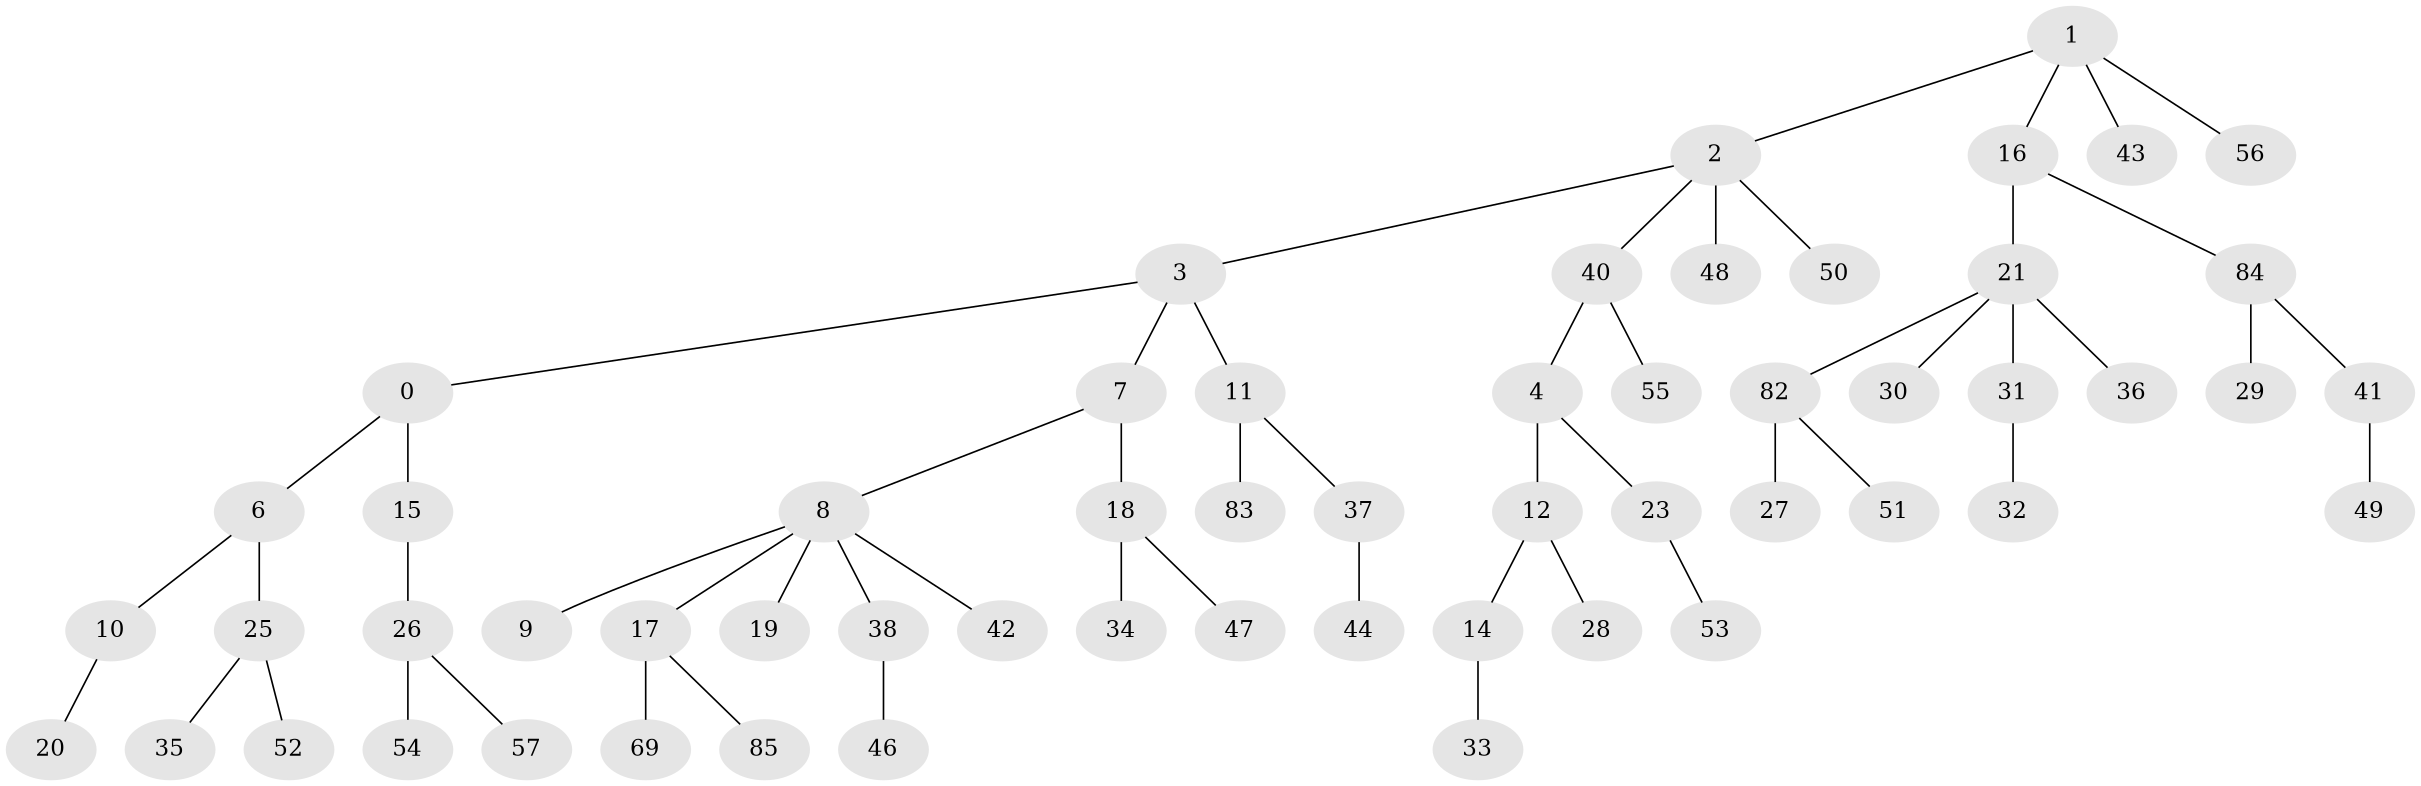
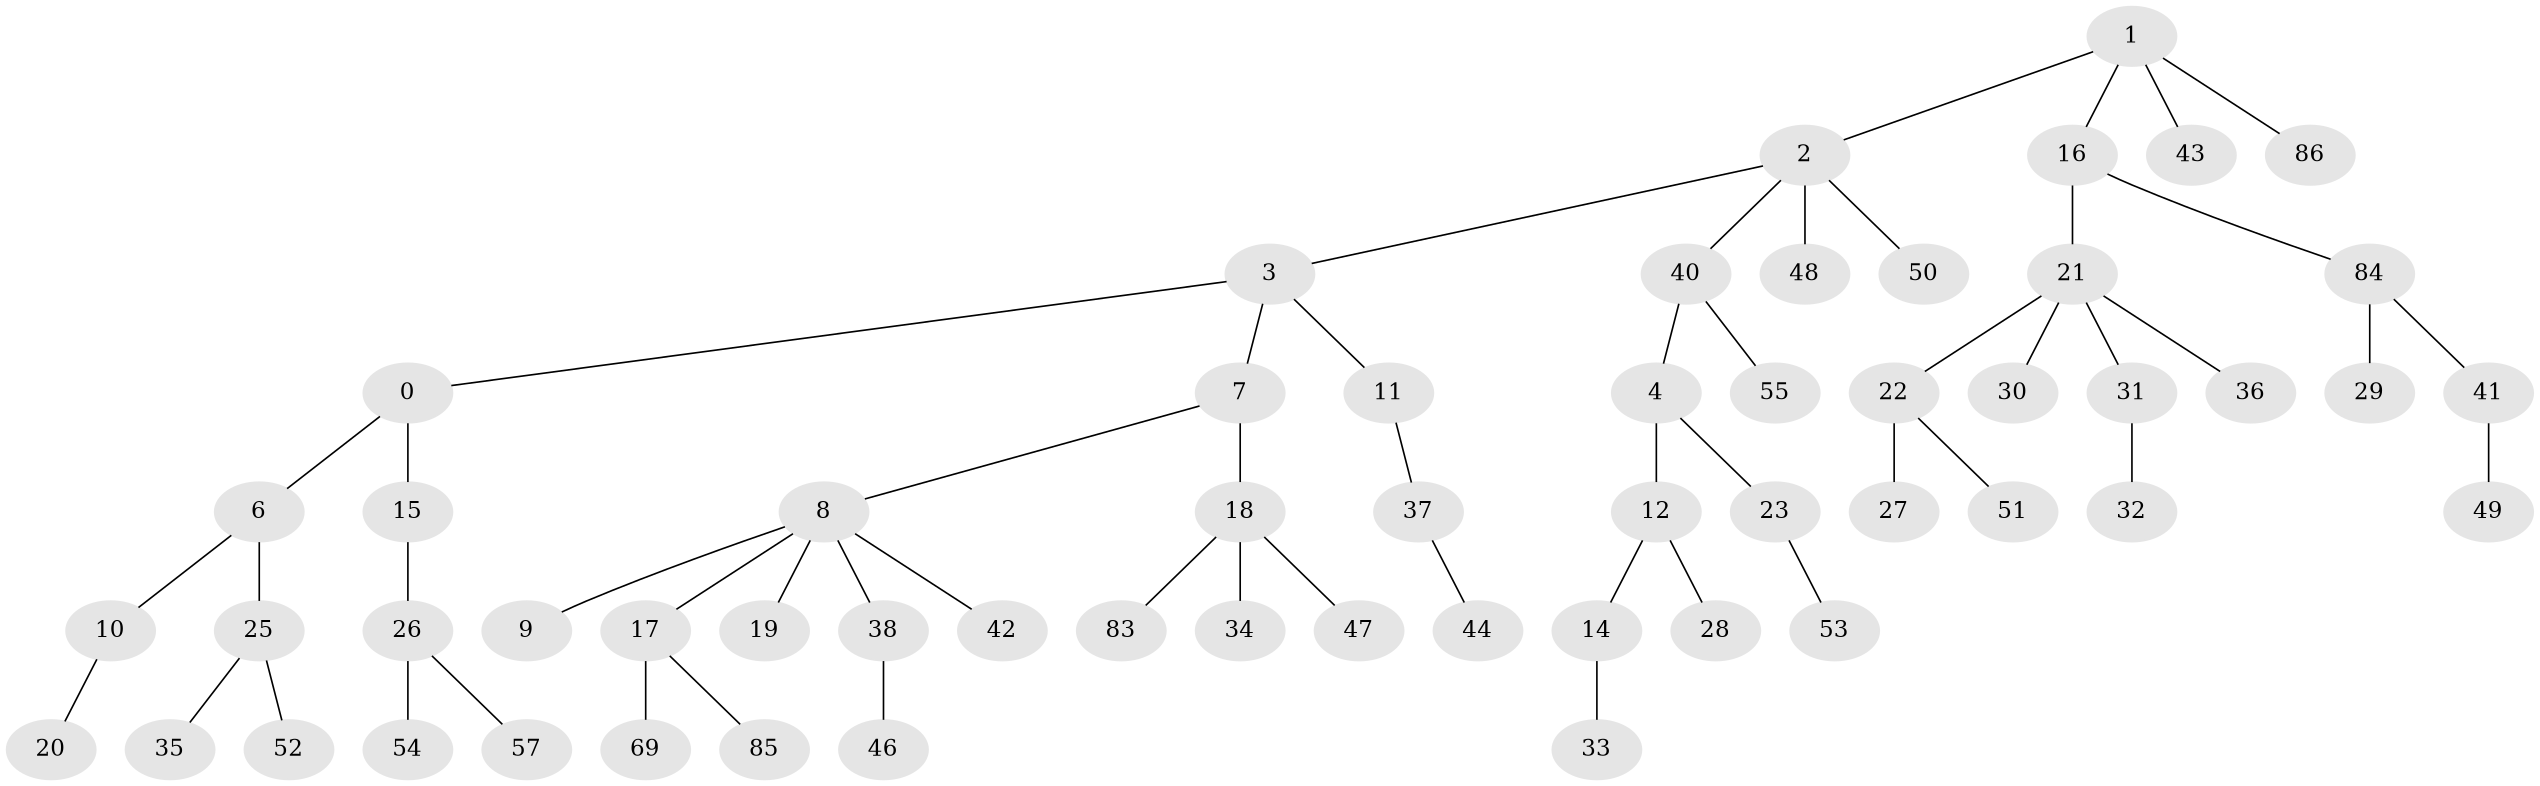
node "56": label "56" -> "86"
node "82": label "82" -> "22"
edge "11" -- "83": now "18" -- "83"
